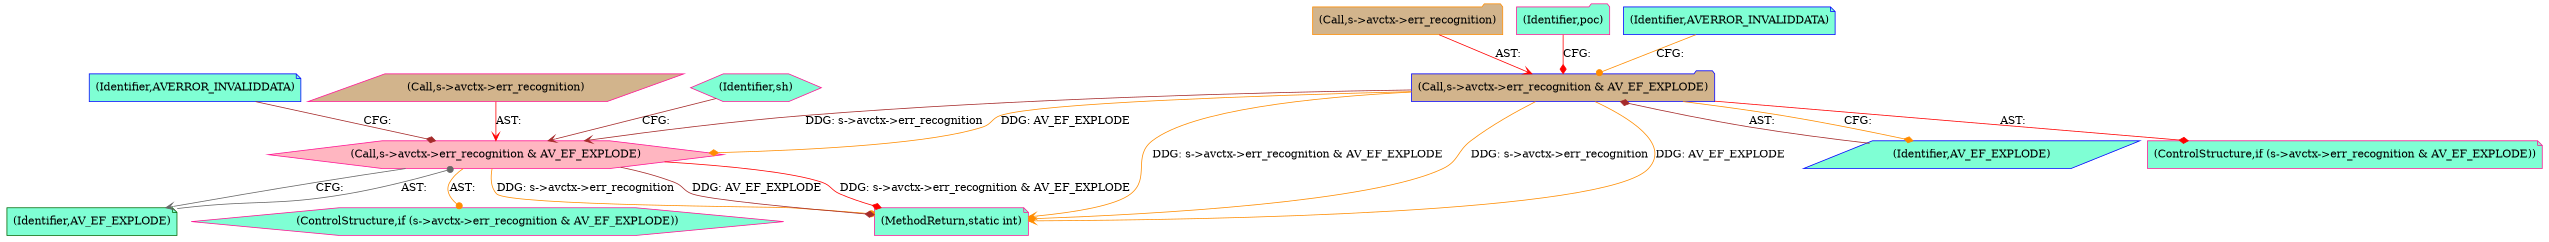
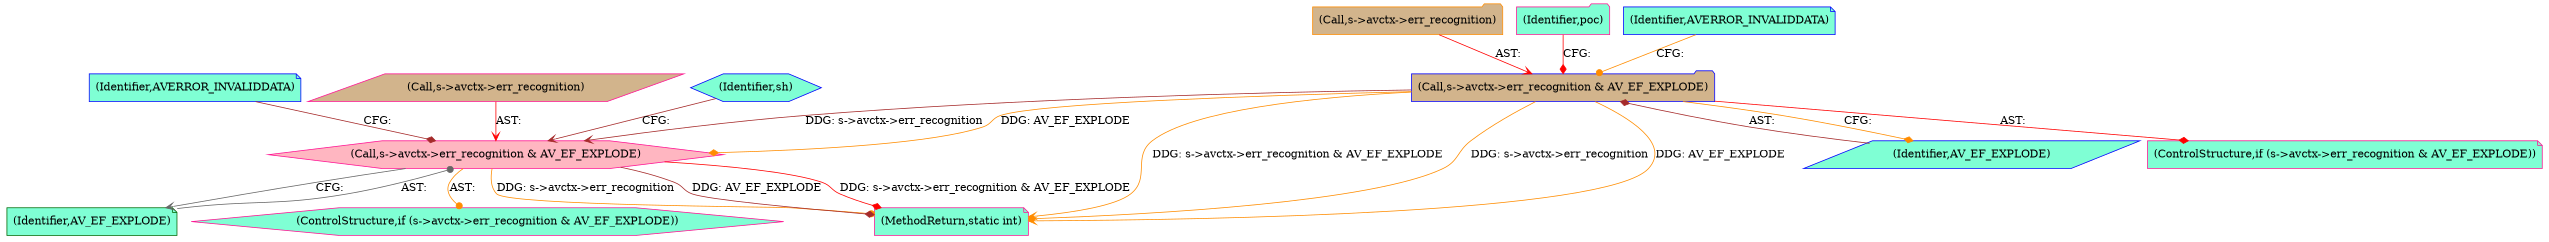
node "(Identifier,sh)": color deeppink -> blue
